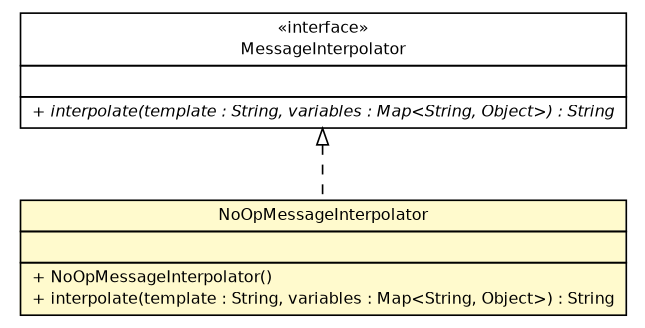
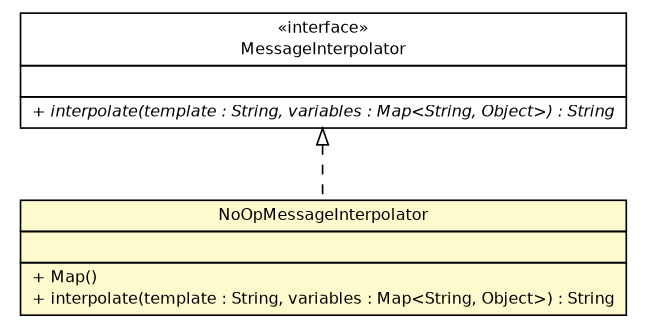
node "NoOpMessageInterpolator": text "+ NoOpMessageInterpolator()" -> "+ Map()"
